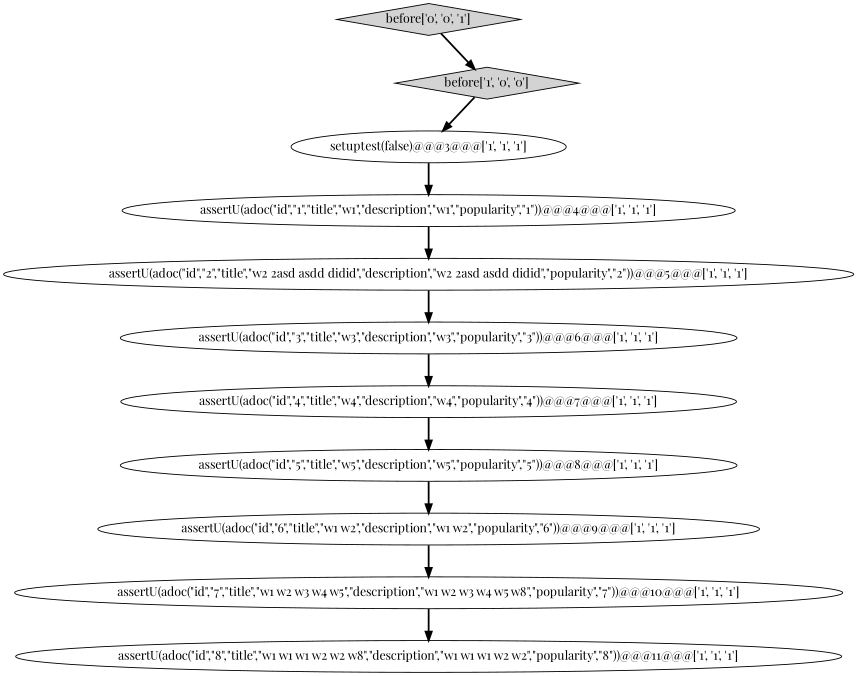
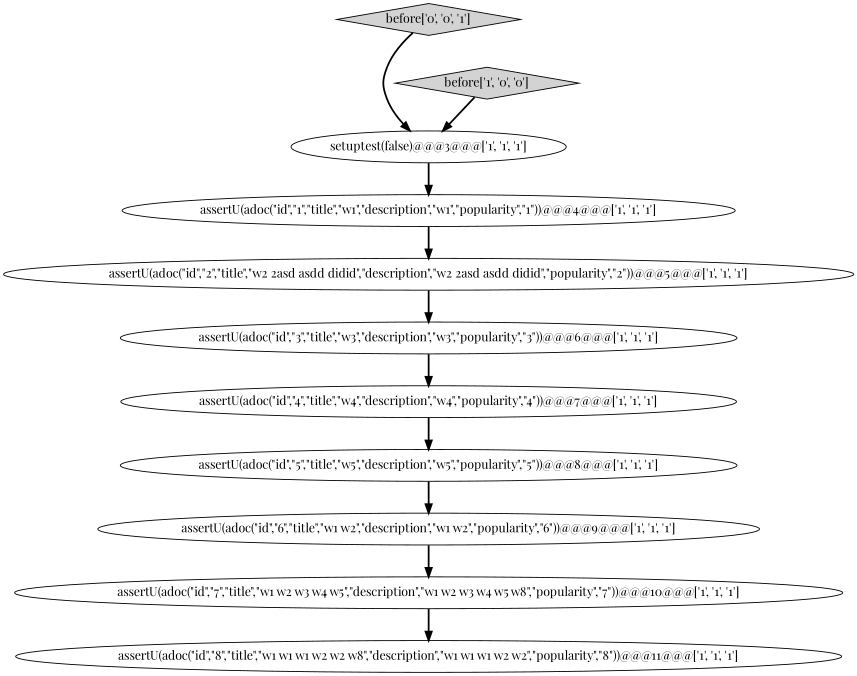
edge "before['0', '0', '1']" -> "before['1', '0', '0']": now "before['0', '0', '1']" -> "setuptest(false)@@@3@@@['1', '1', '1']"
